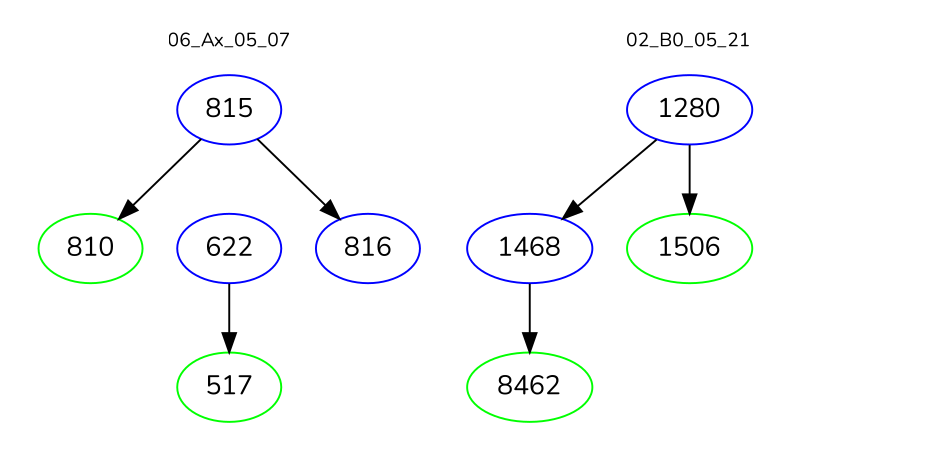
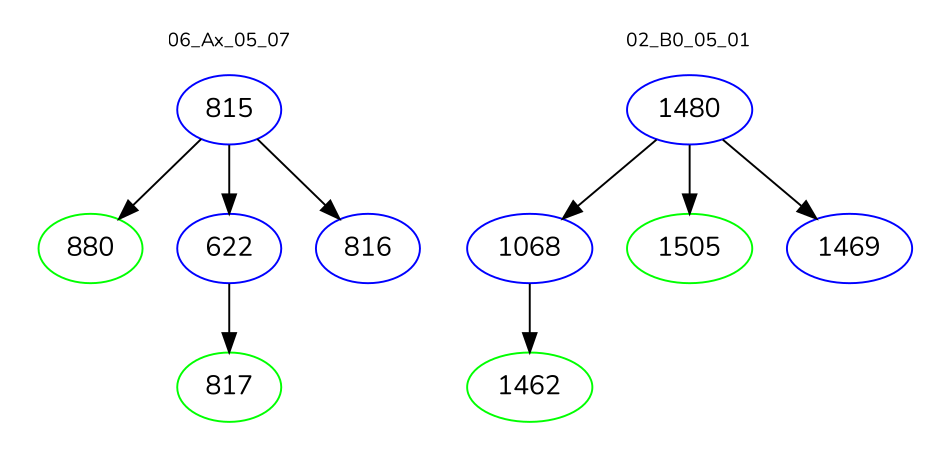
cluster "02_B0_05_21": label "02_B0_05_21" -> "02_B0_05_01"
node "1280": label "1280" -> "1480"
edge "815" -> "622": added
node "810": label "810" -> "880"
node "1468": label "1468" -> "1068"
node "1506": label "1506" -> "1505"
node "1469": added
node "517": label "517" -> "817"
node "8462": label "8462" -> "1462"
